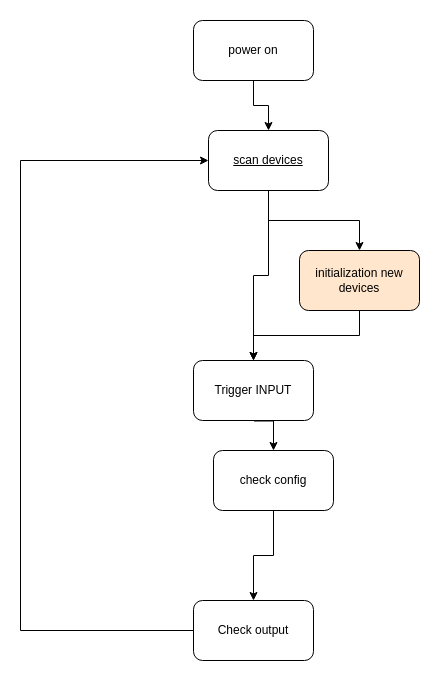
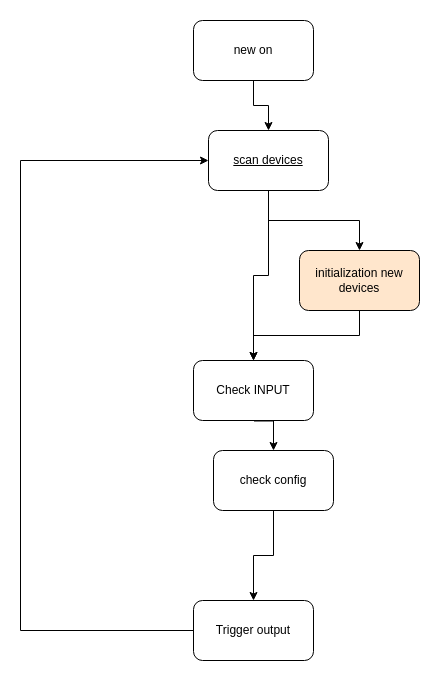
node "power on": label "power on" -> "new on"
node "Trigger INPUT": label "Trigger INPUT" -> "Check INPUT"
node "Check output": label "Check output" -> "Trigger output"
